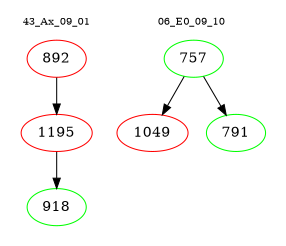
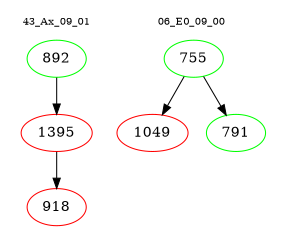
cluster "06_E0_09_10": label "06_E0_09_10" -> "06_E0_09_00"
node "892": color red -> green
node "757": label "757" -> "755"
node "1195": label "1195" -> "1395"
node "918": color green -> red
